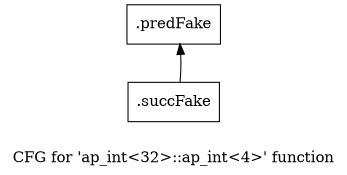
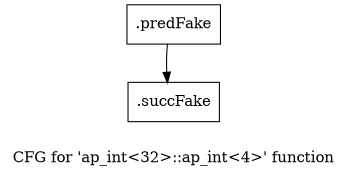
edge ".succFake" -> ".predFake": reversed
